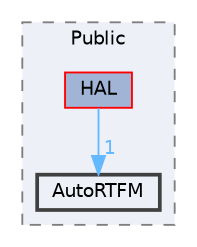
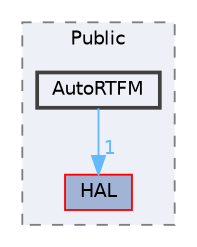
edge "HAL" -> "AutoRTFM": reversed
